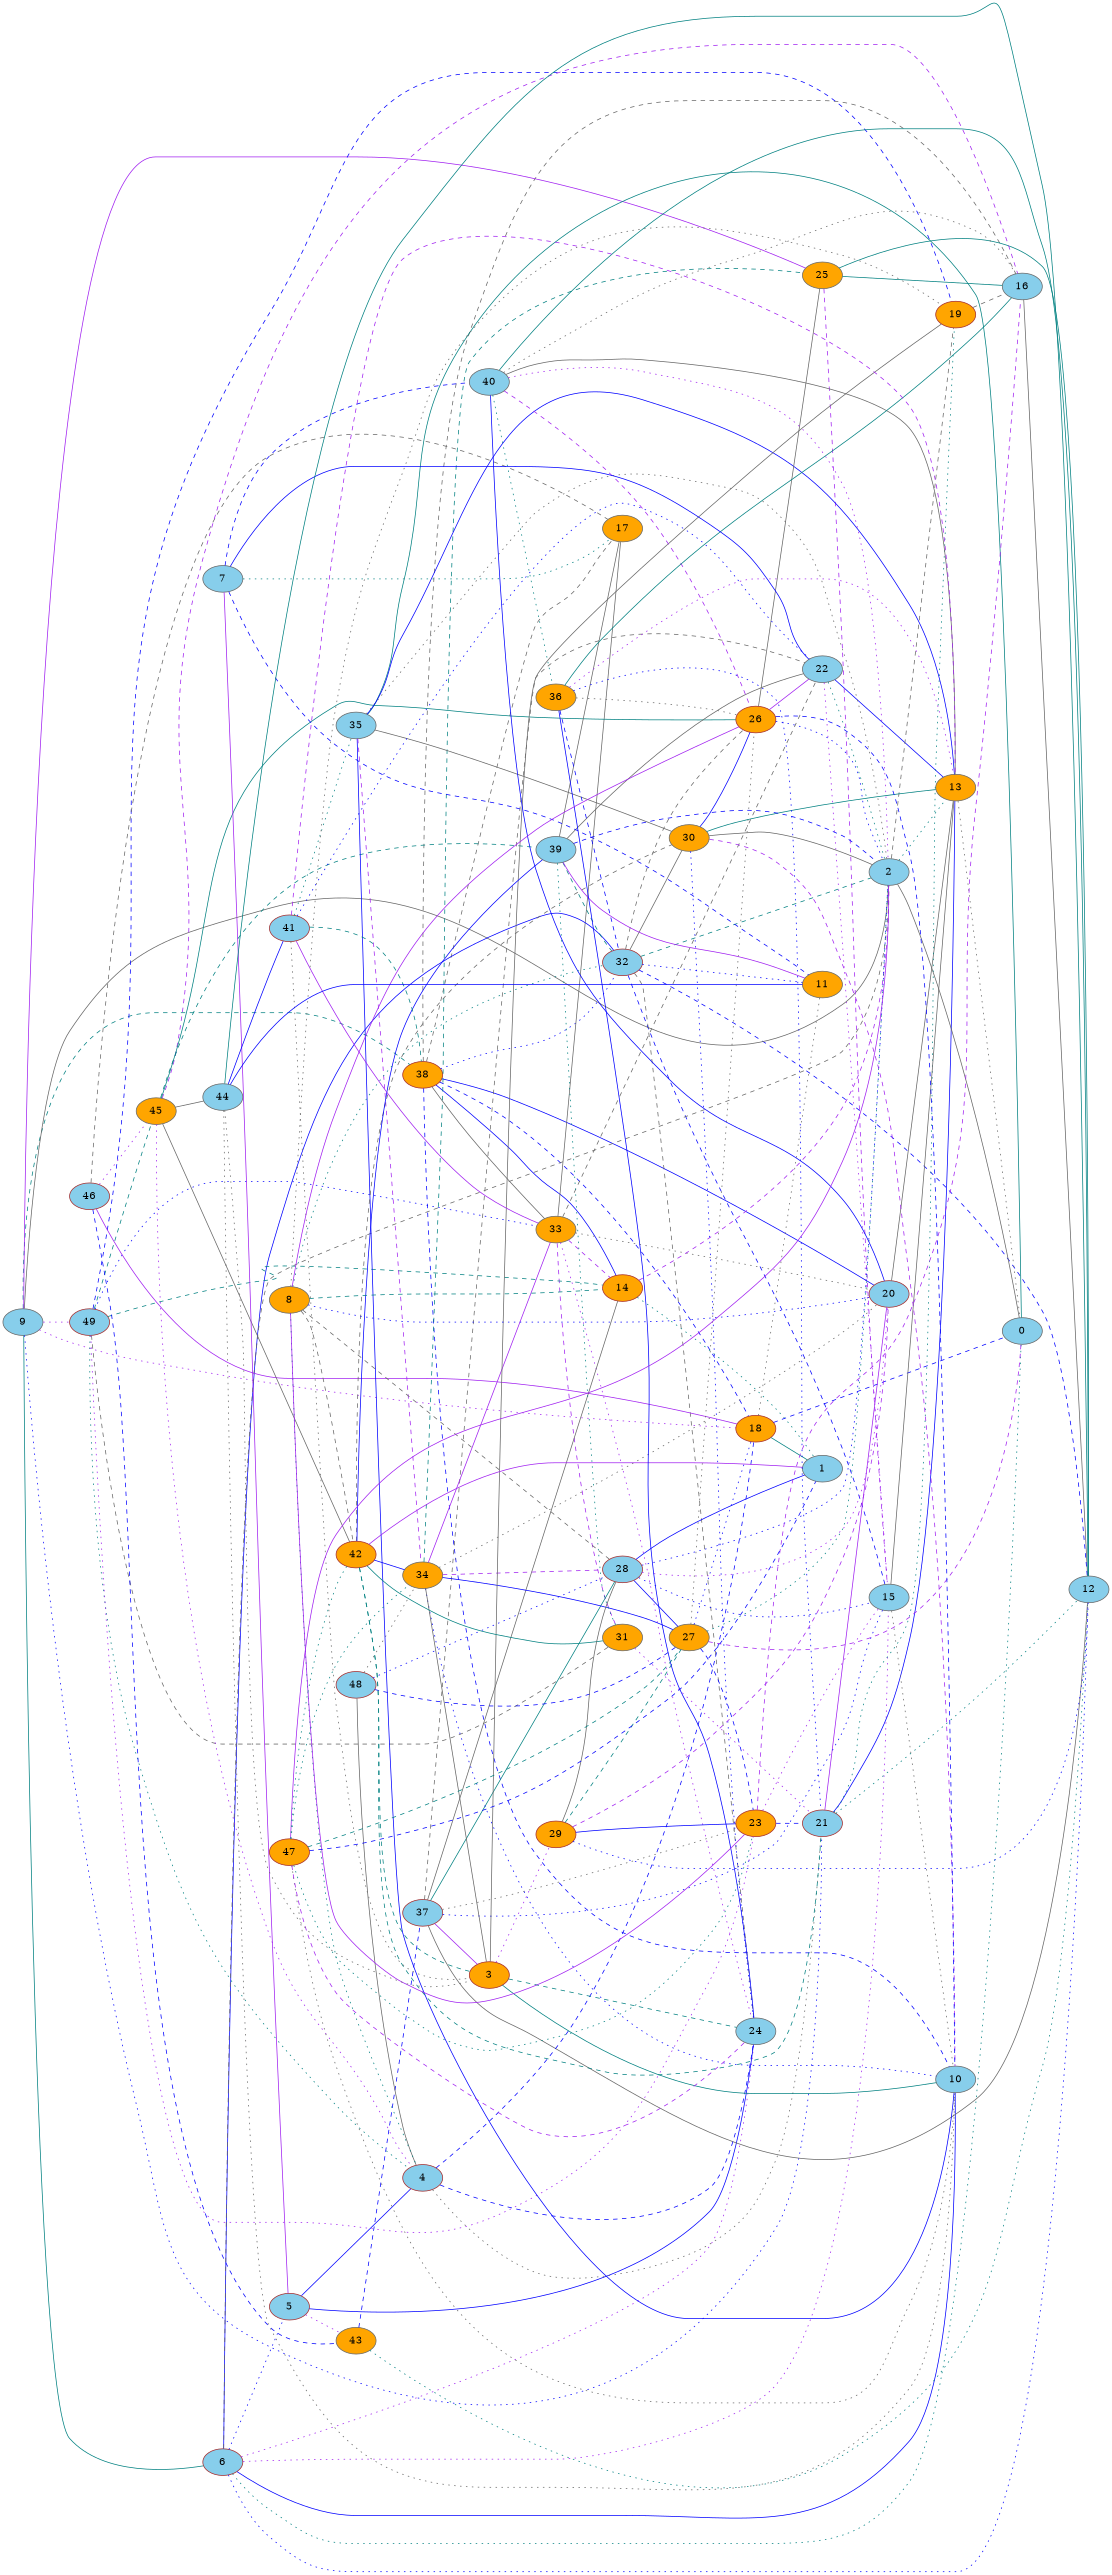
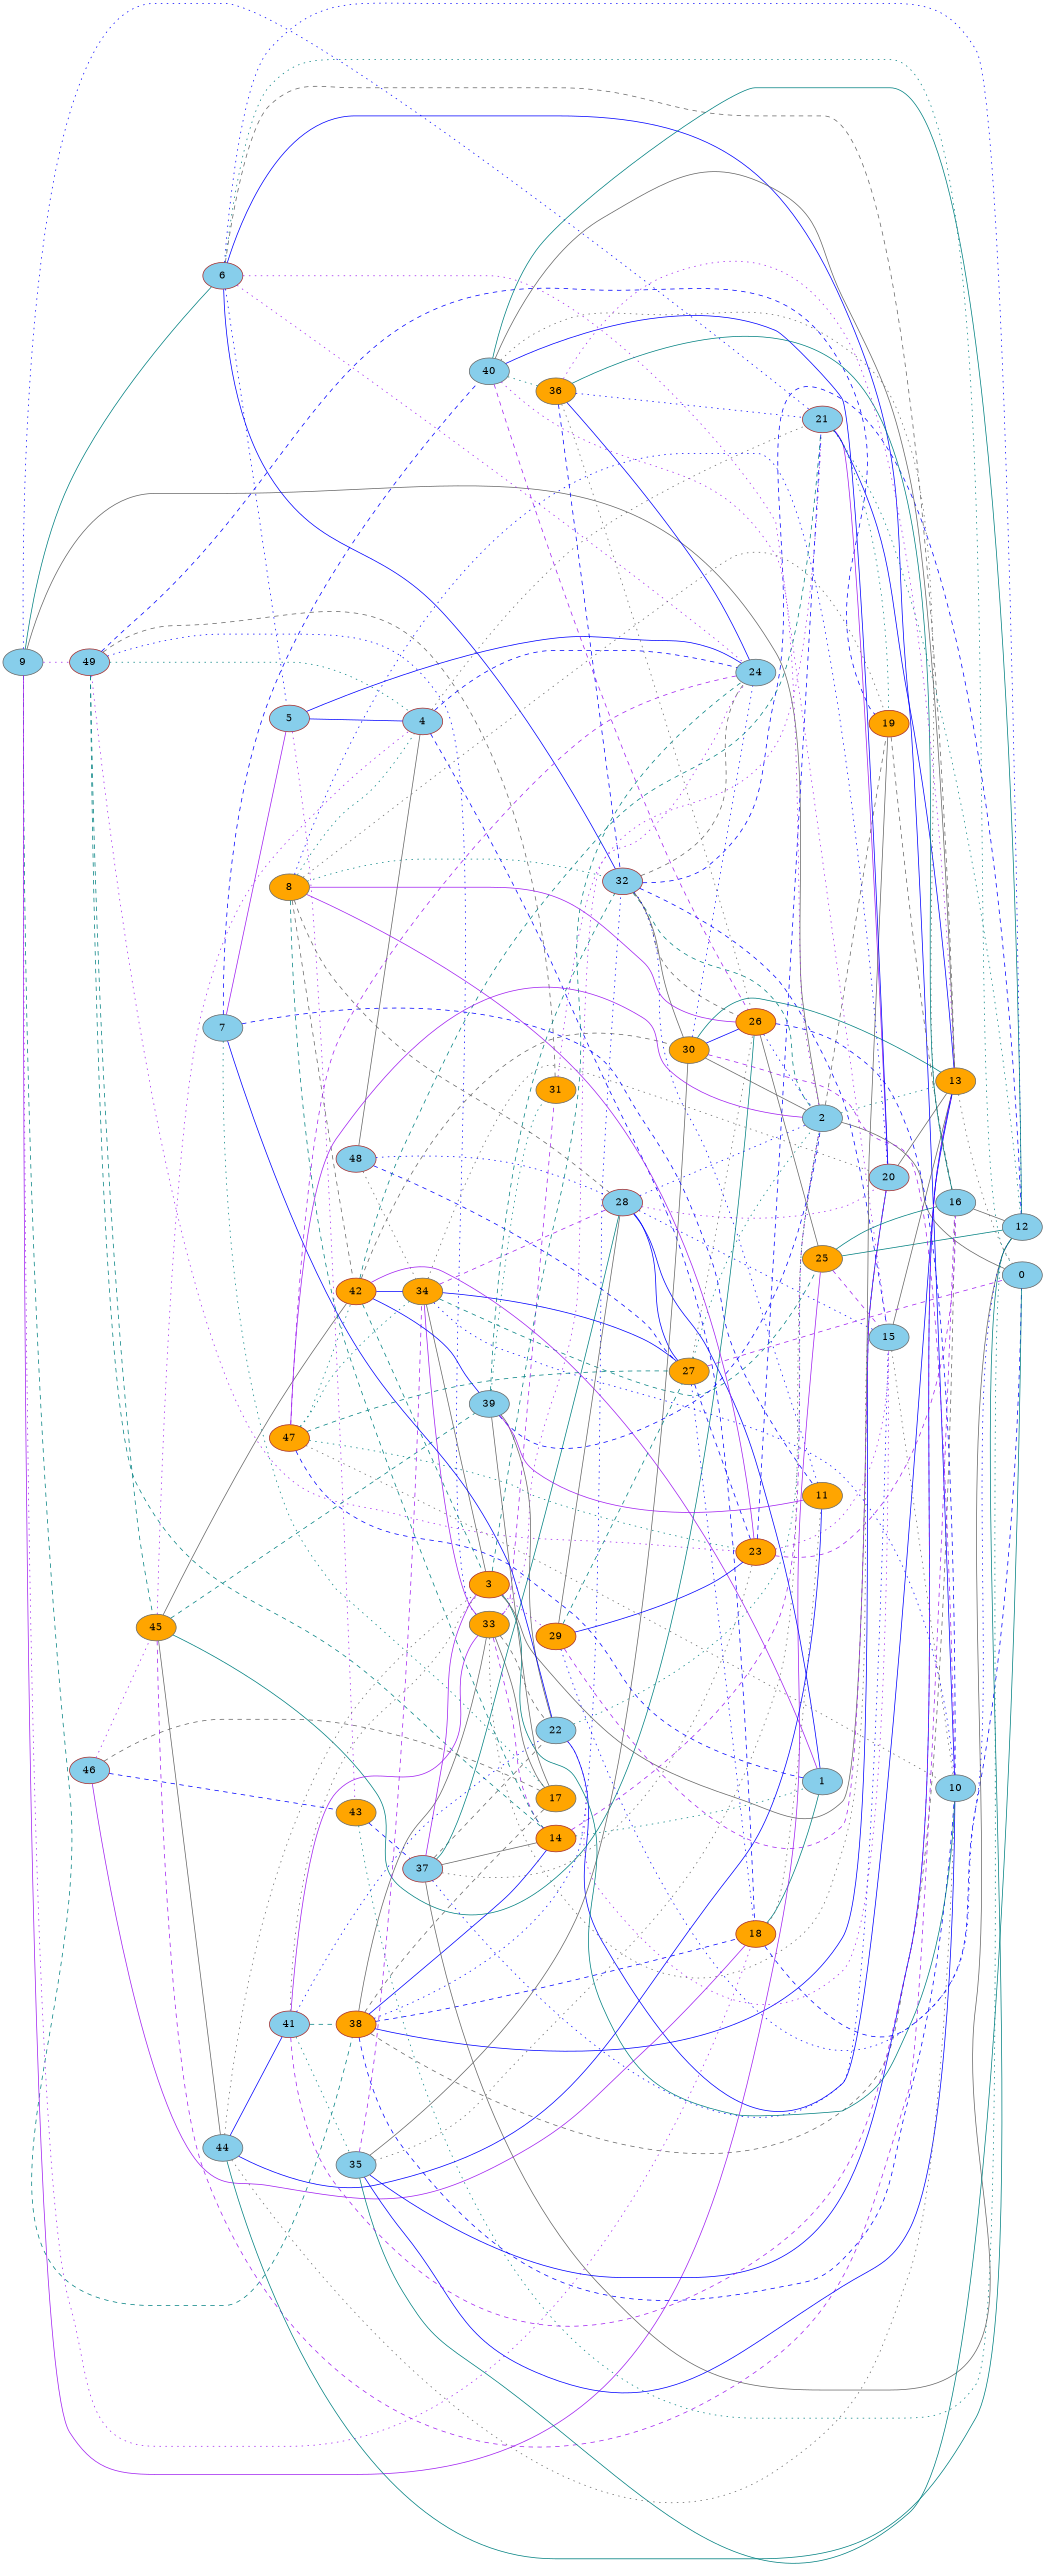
edge "22" -- "26": removed
edge "2" -- "6": now "13" -- "6"
edge "42" -- "31": removed
